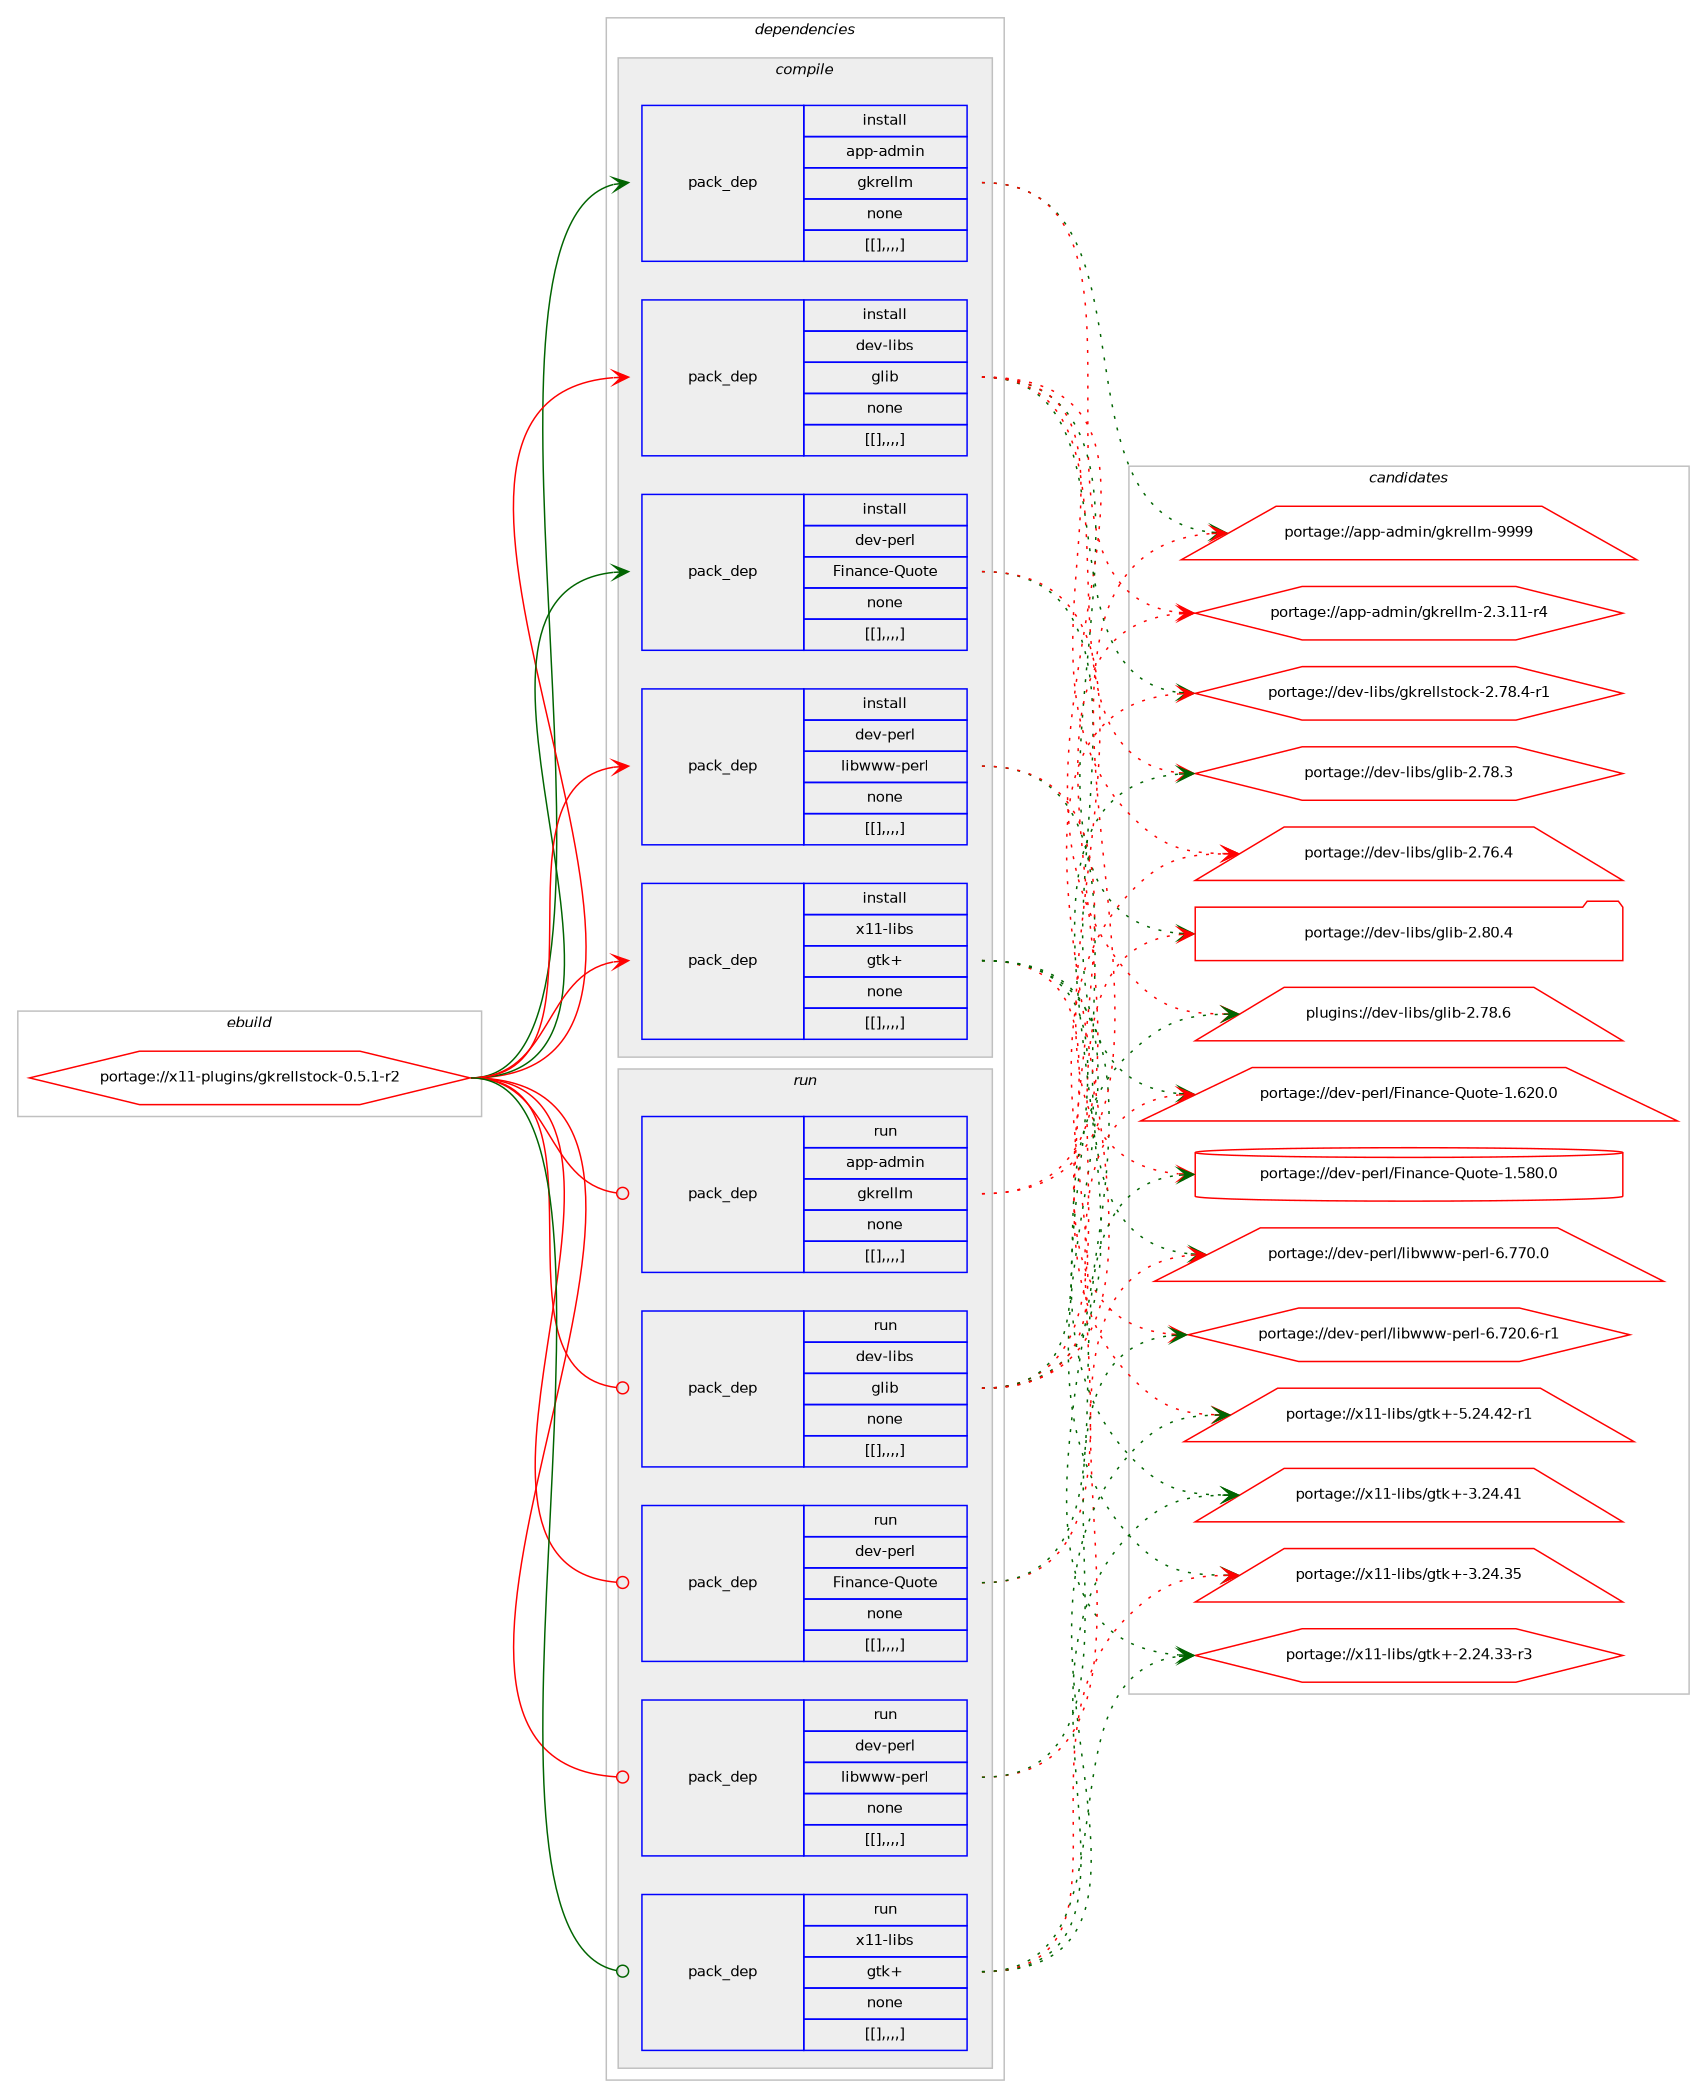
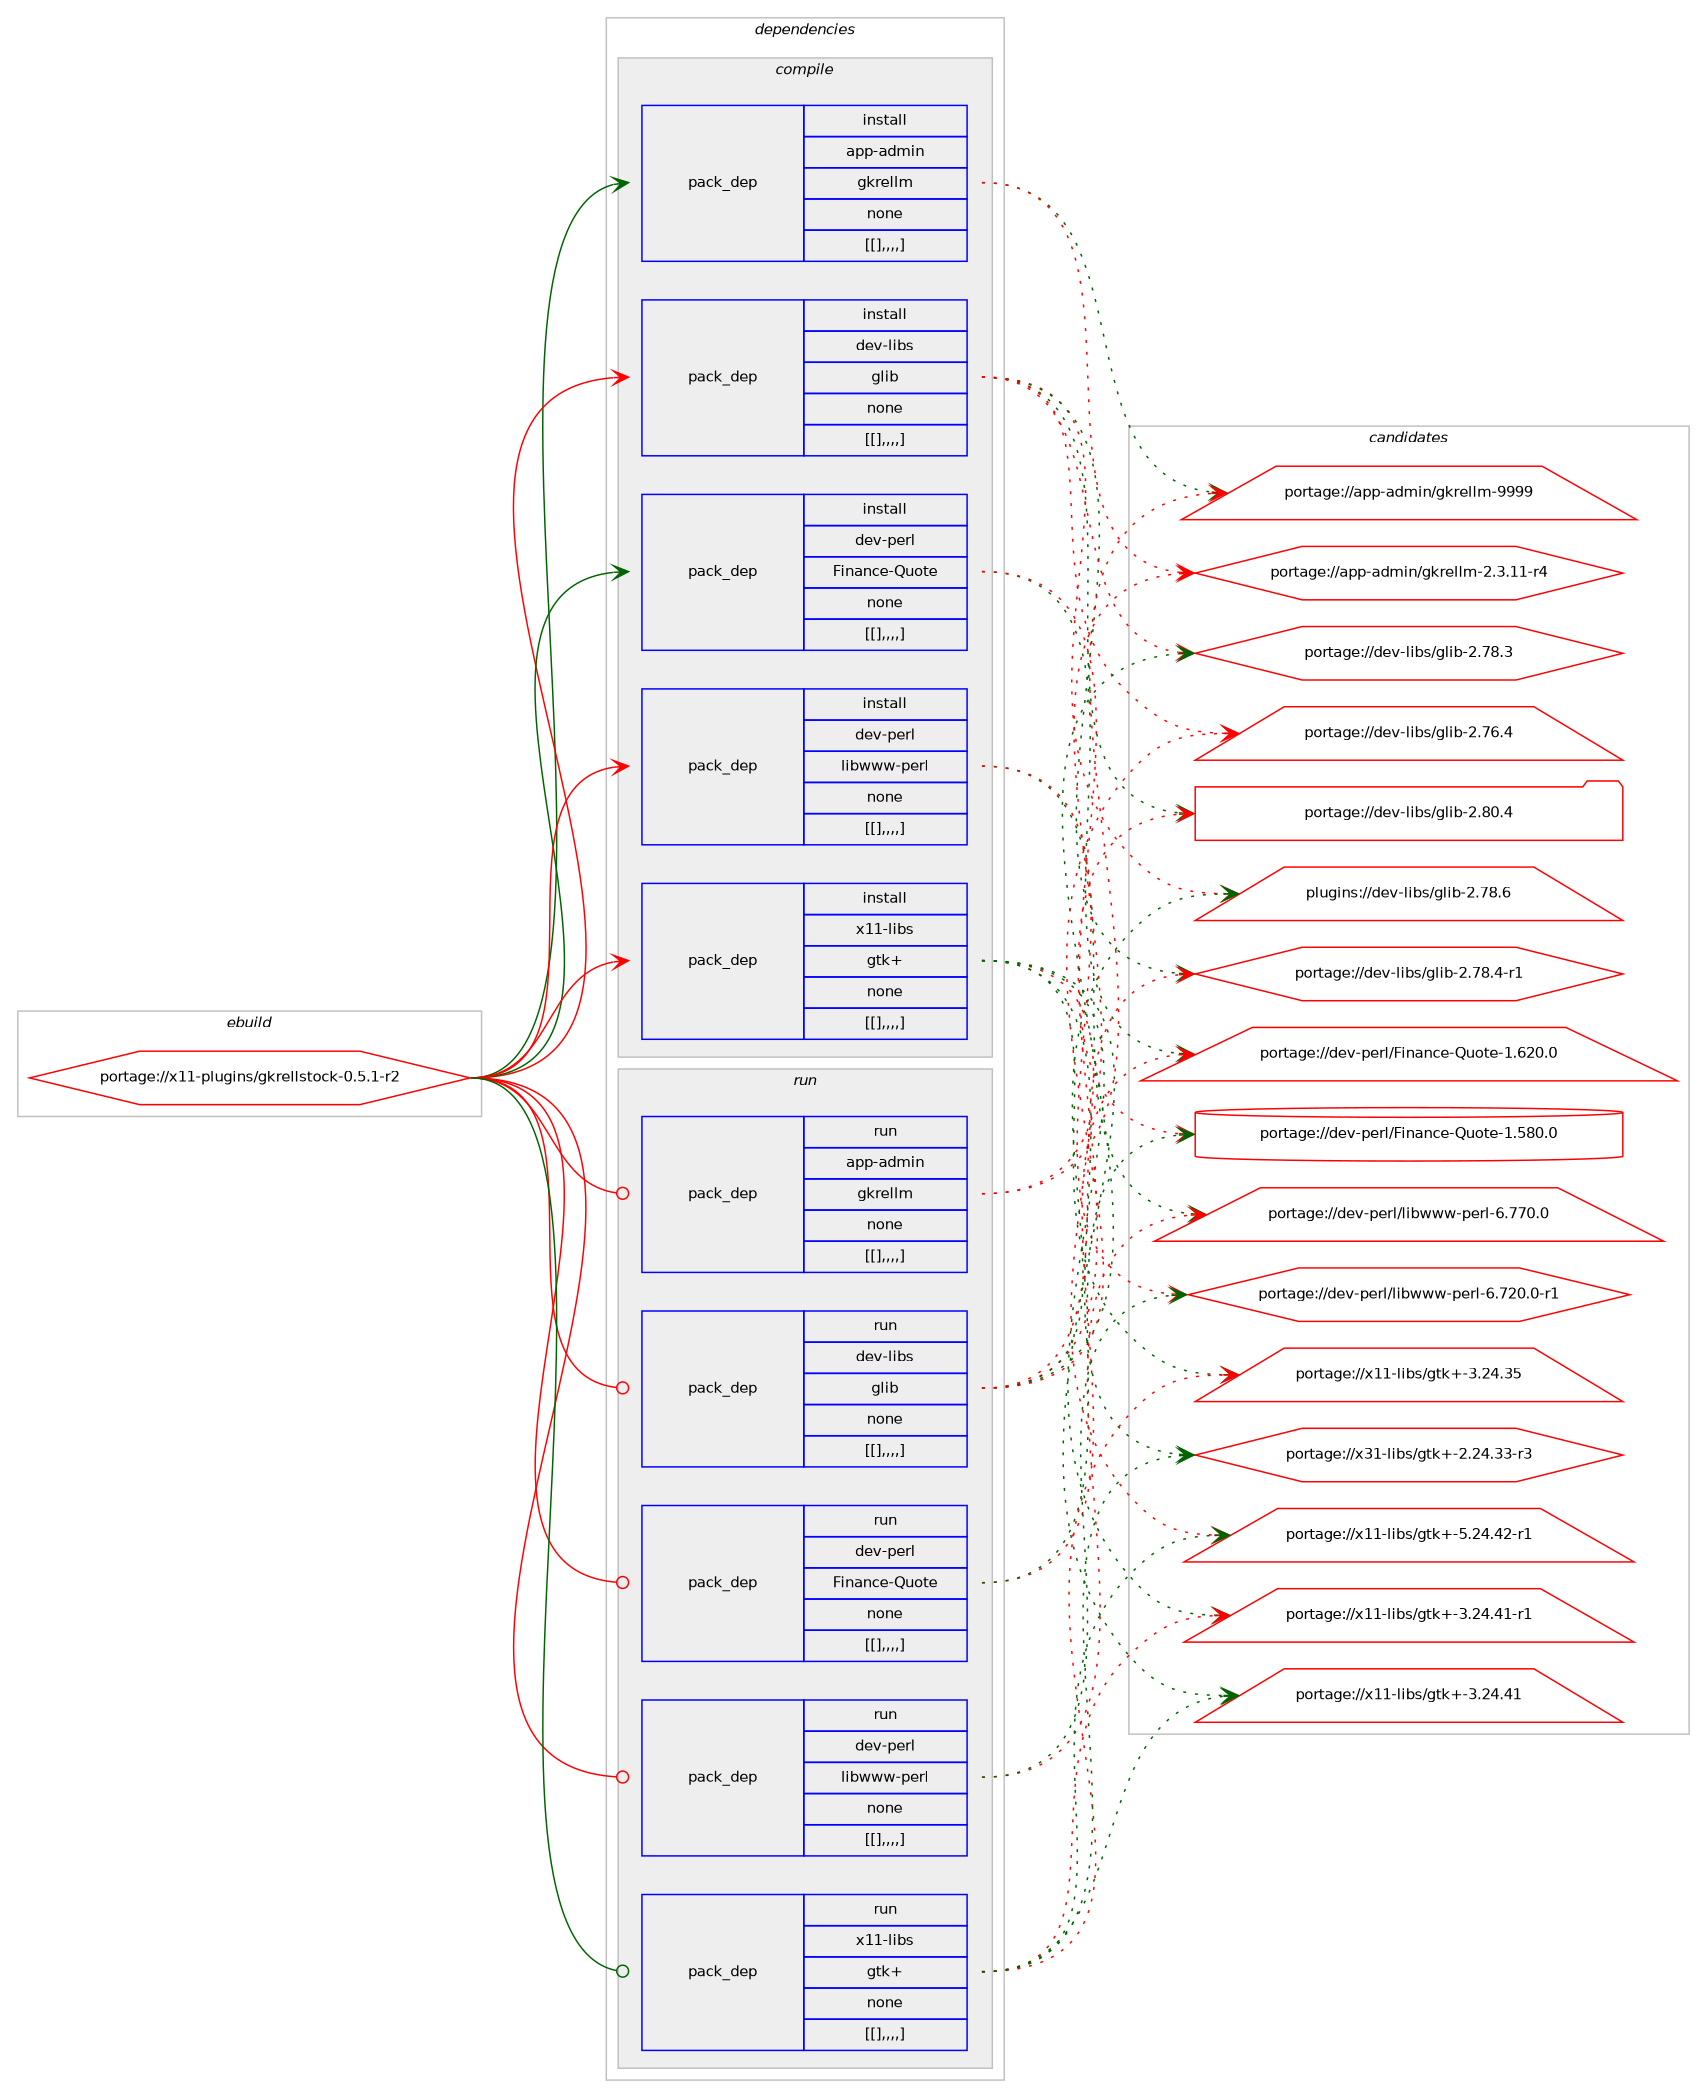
node "portage://dev-libs/gkrellstock-2.78.4-r1": label "portage://dev-libs/gkrellstock-2.78.4-r1" -> "portage://dev-libs/glib-2.78.4-r1"
node "portage://dev-perl/libwww-perl-6.720.6-r1": label "portage://dev-perl/libwww-perl-6.720.6-r1" -> "portage://dev-perl/libwww-perl-6.720.0-r1"
node "portage://x11-libs/gtk+-3.24.41-r1": added
node "portage://x11-libs/gtk+-2.24.33-r3": label "portage://x11-libs/gtk+-2.24.33-r3" -> "portage://x31-libs/gtk+-2.24.33-r3"
